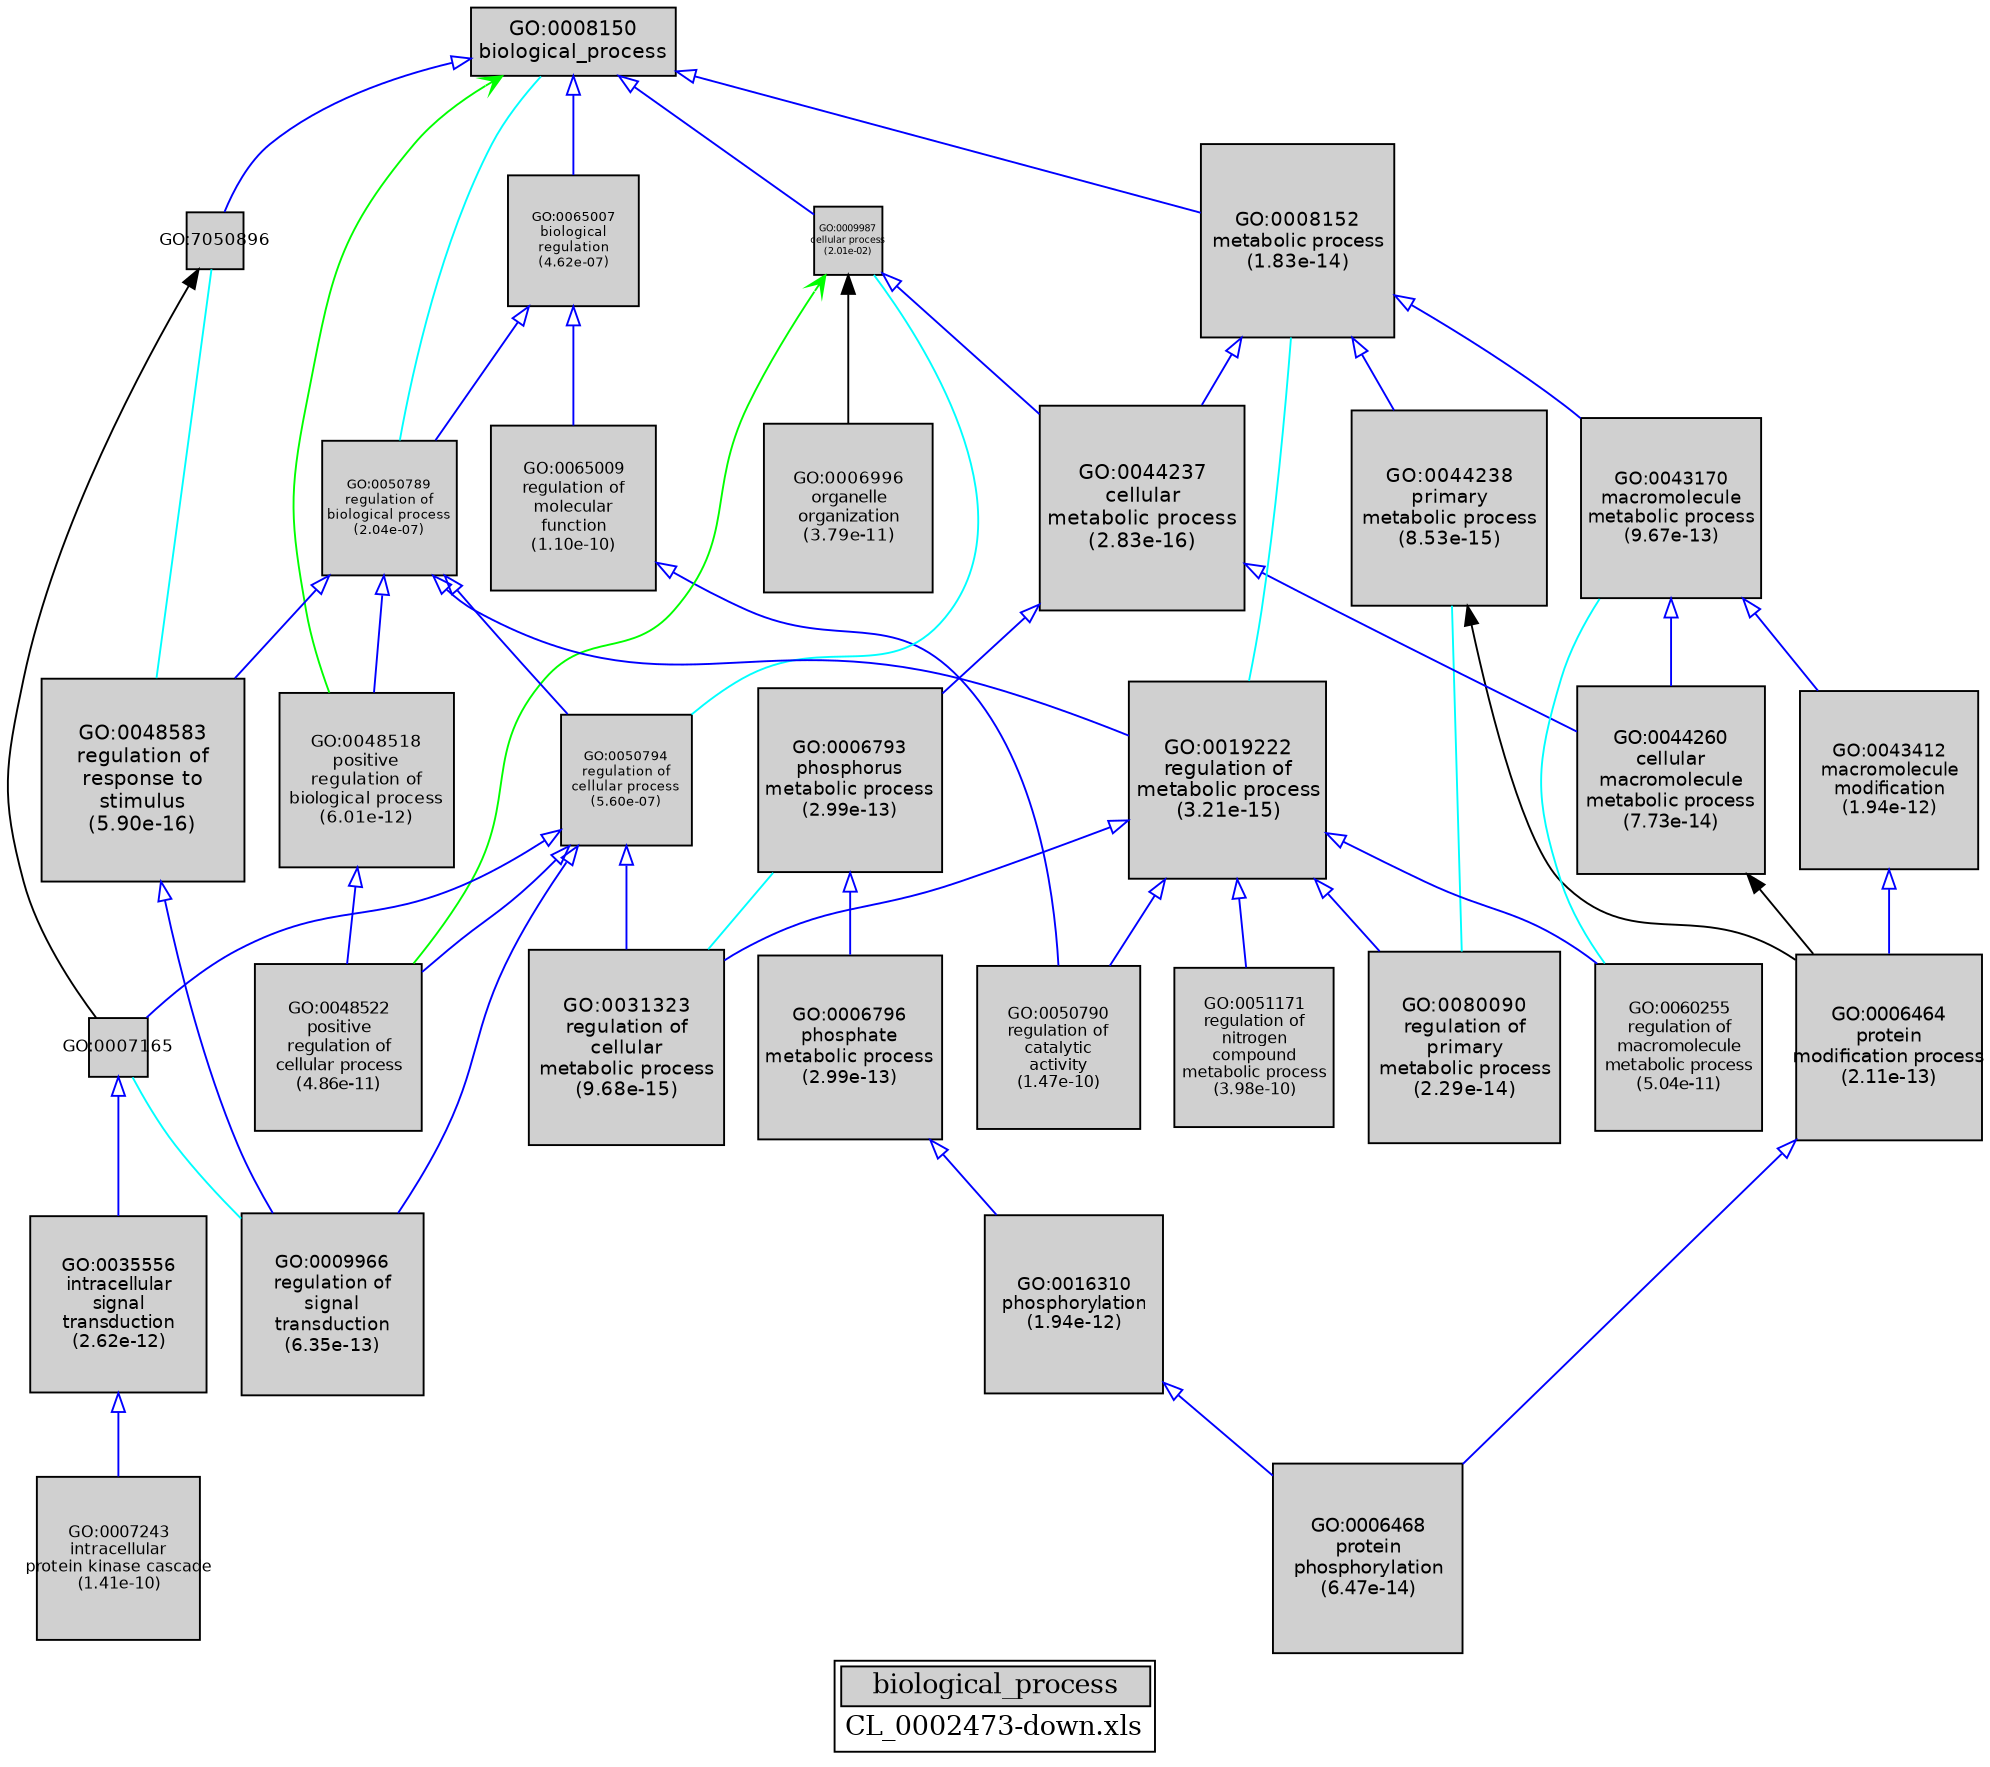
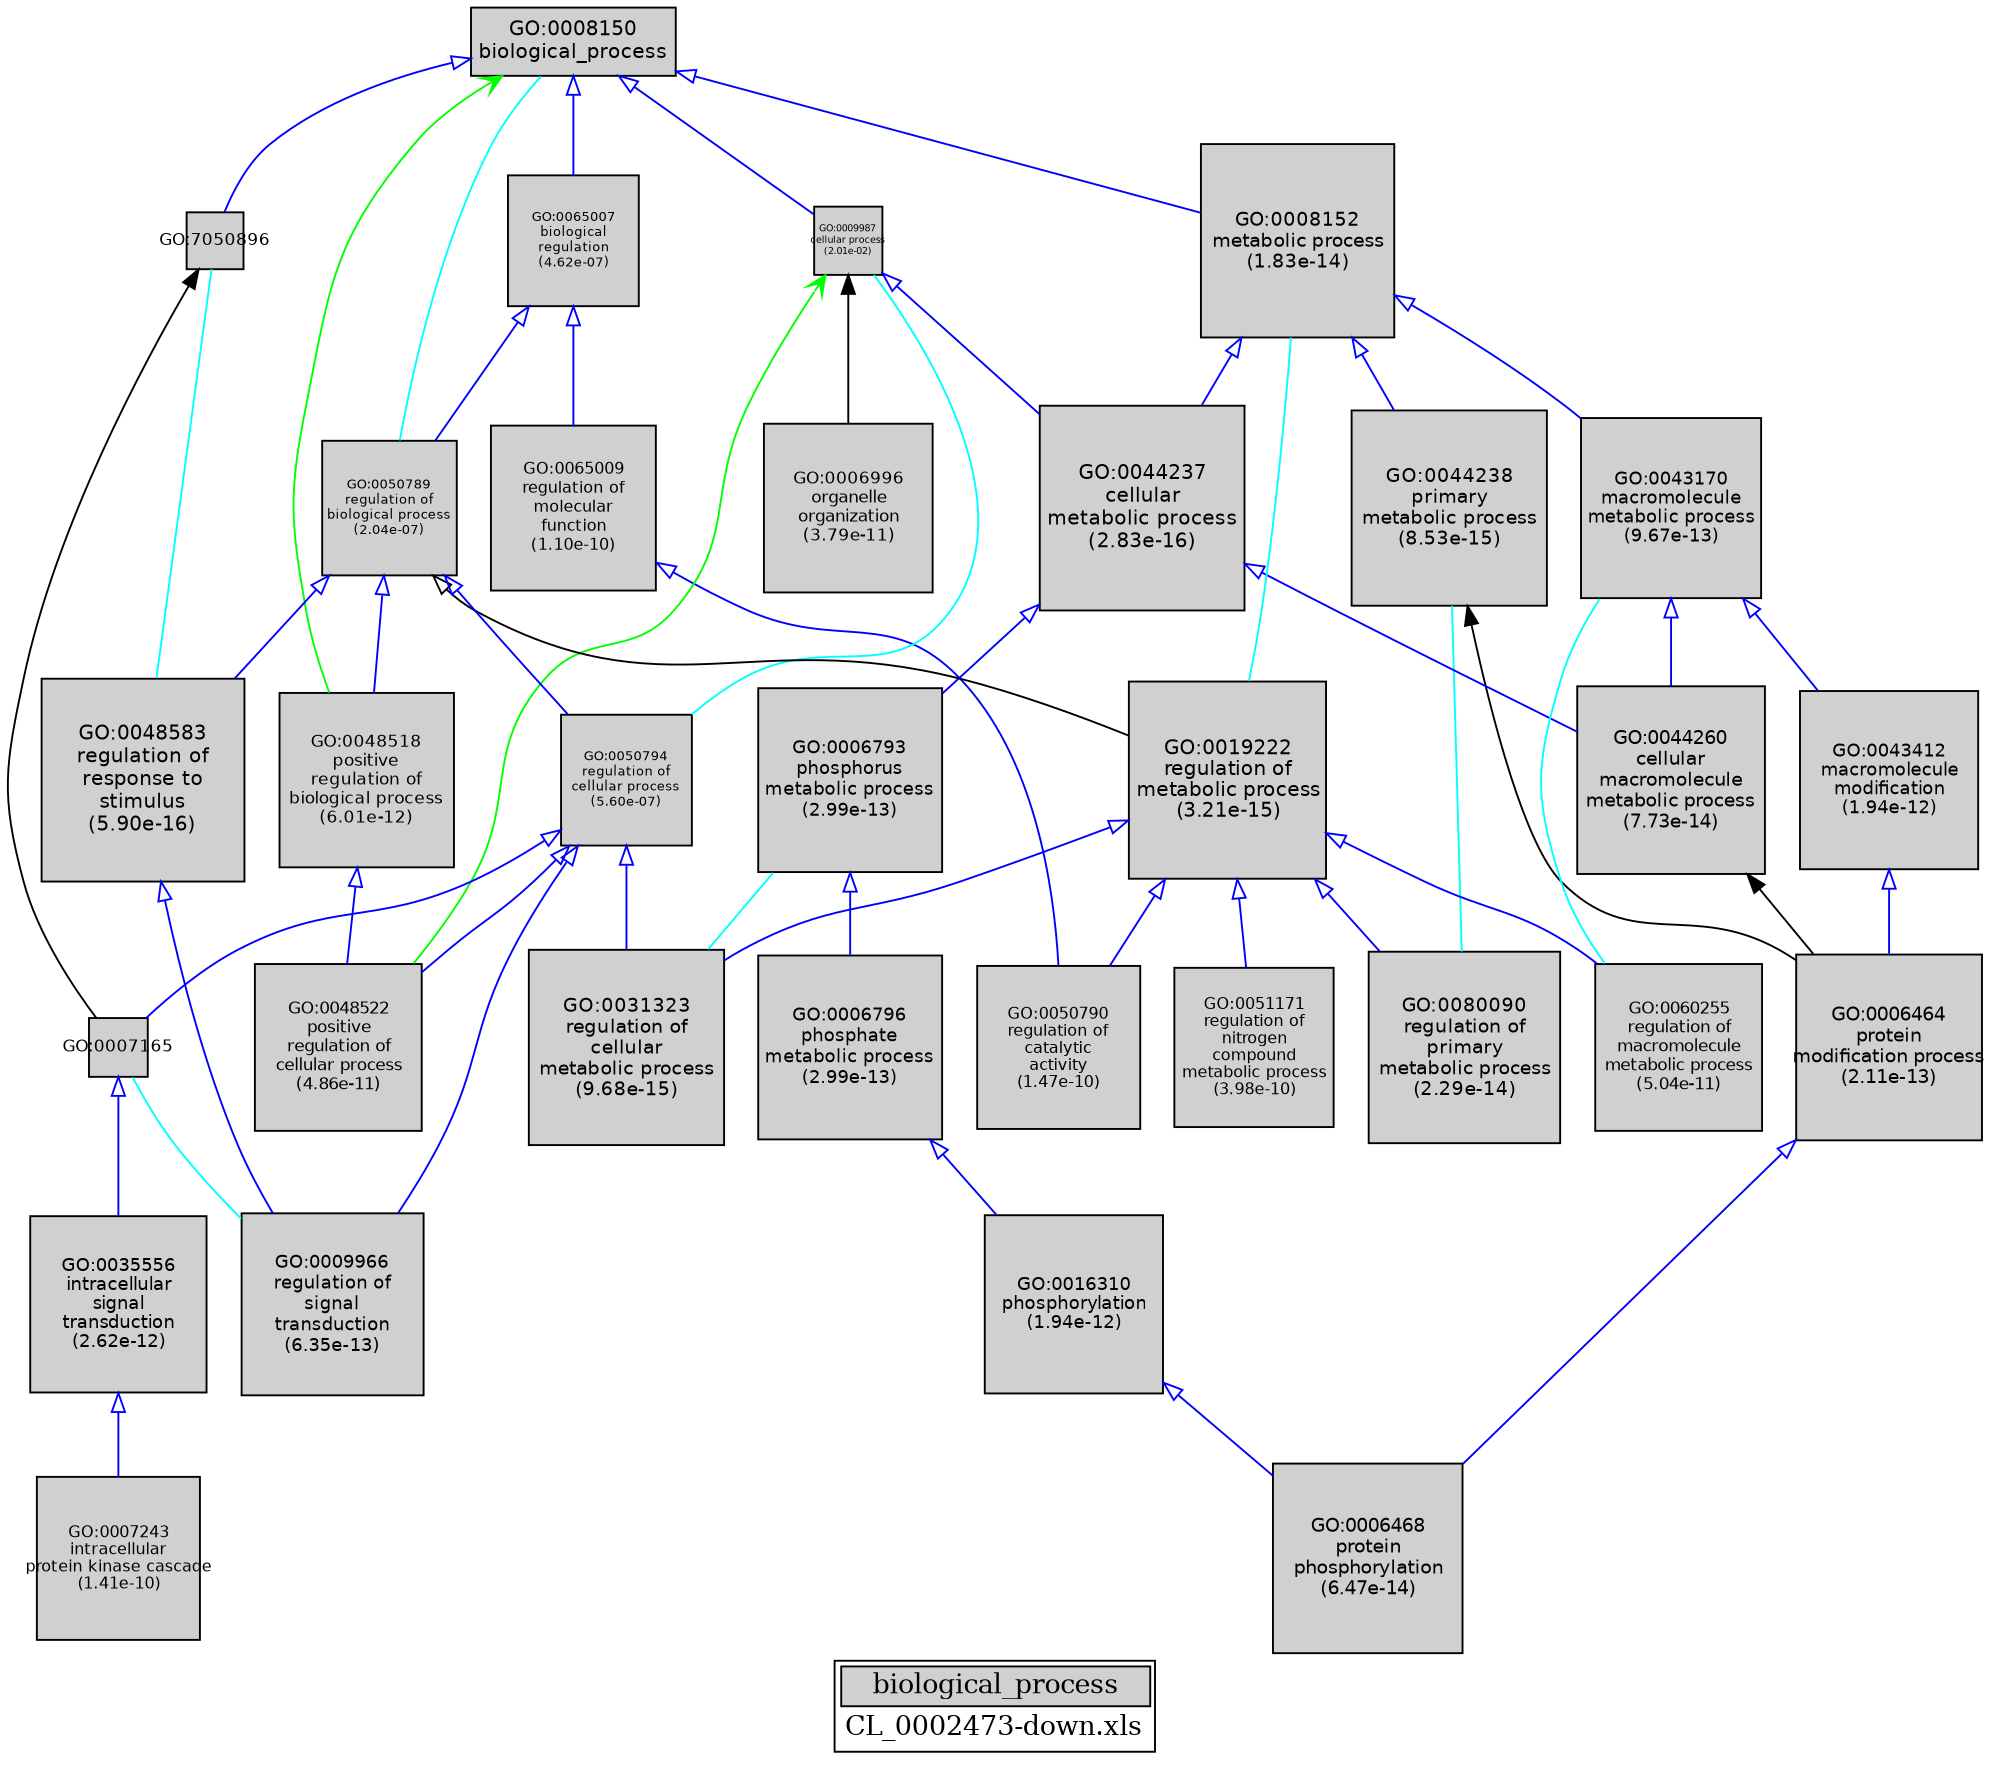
edge "GO:0019222" -> "GO:0050789": color blue -> black
